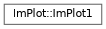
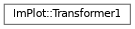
node "ImPlot::ImPlot1": label "ImPlot::ImPlot1" -> "ImPlot::Transformer1"
